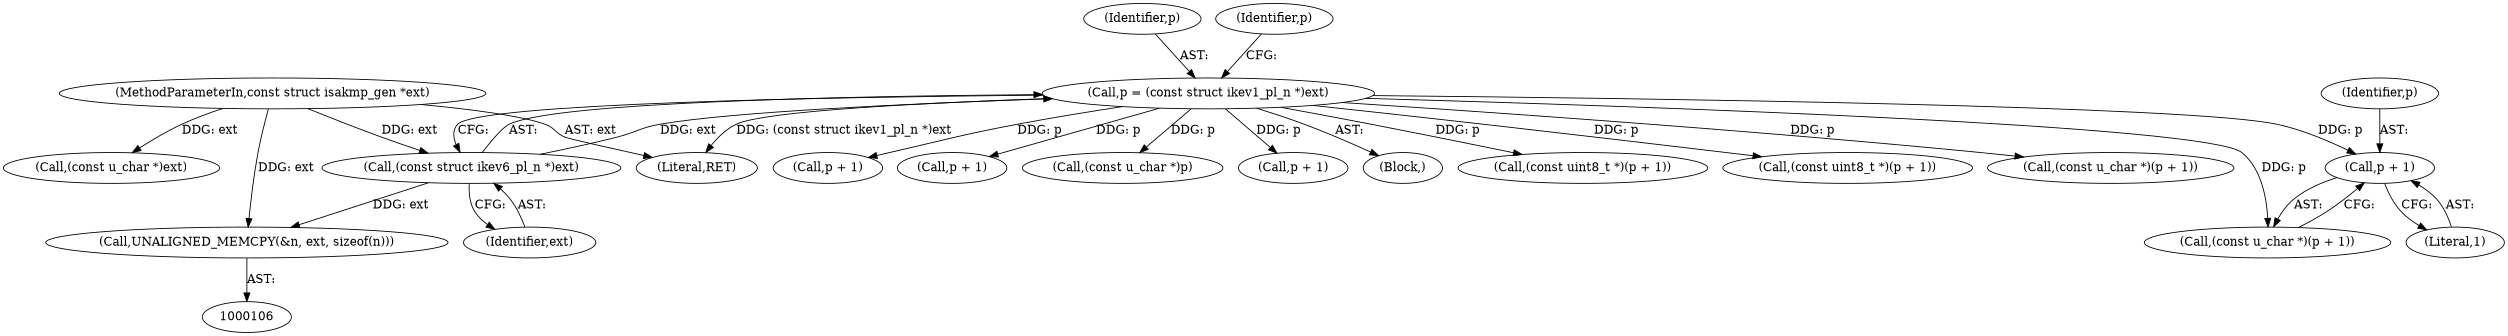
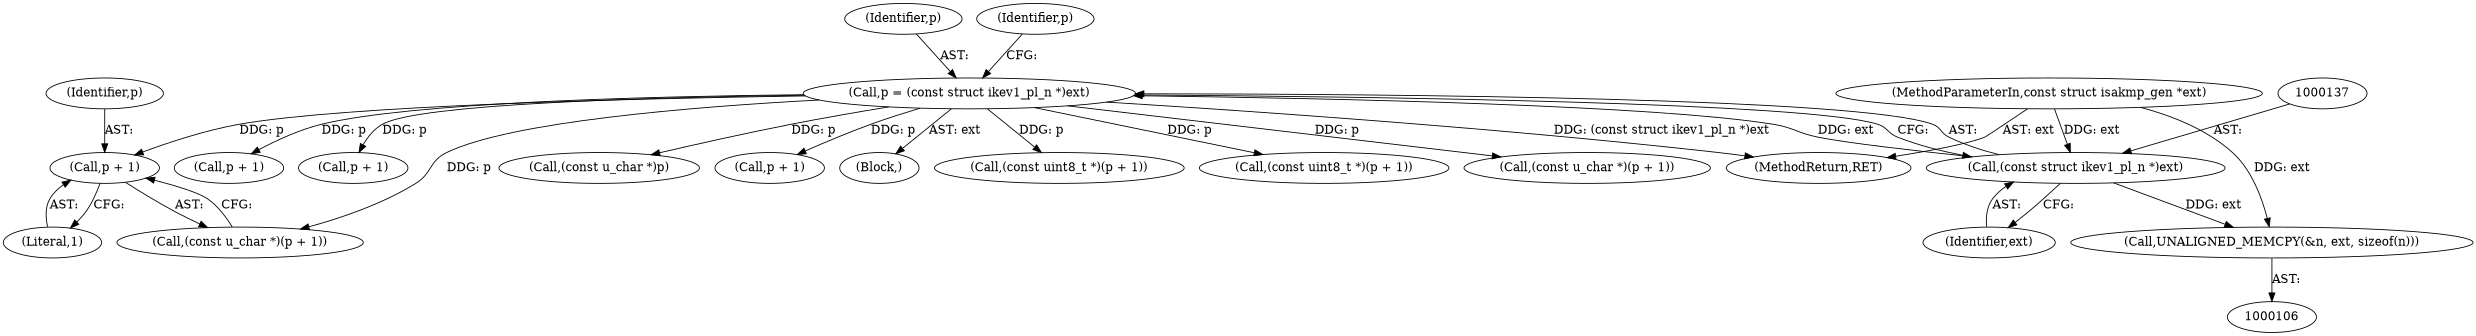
node "1000137": added
edge "(Call,p = (const struct ikev1_pl_n *)ext)" -> "(Block,)": label "AST: " -> "AST: ext"
node "(Call,(const u_char *)ext)": removed
node "(Call,(const struct ikev6_pl_n *)ext)": label "(Call,(const struct ikev6_pl_n *)ext)" -> "(Call,(const struct ikev1_pl_n *)ext)"
node "(Literal,RET)": label "(Literal,RET)" -> "(MethodReturn,RET)"
